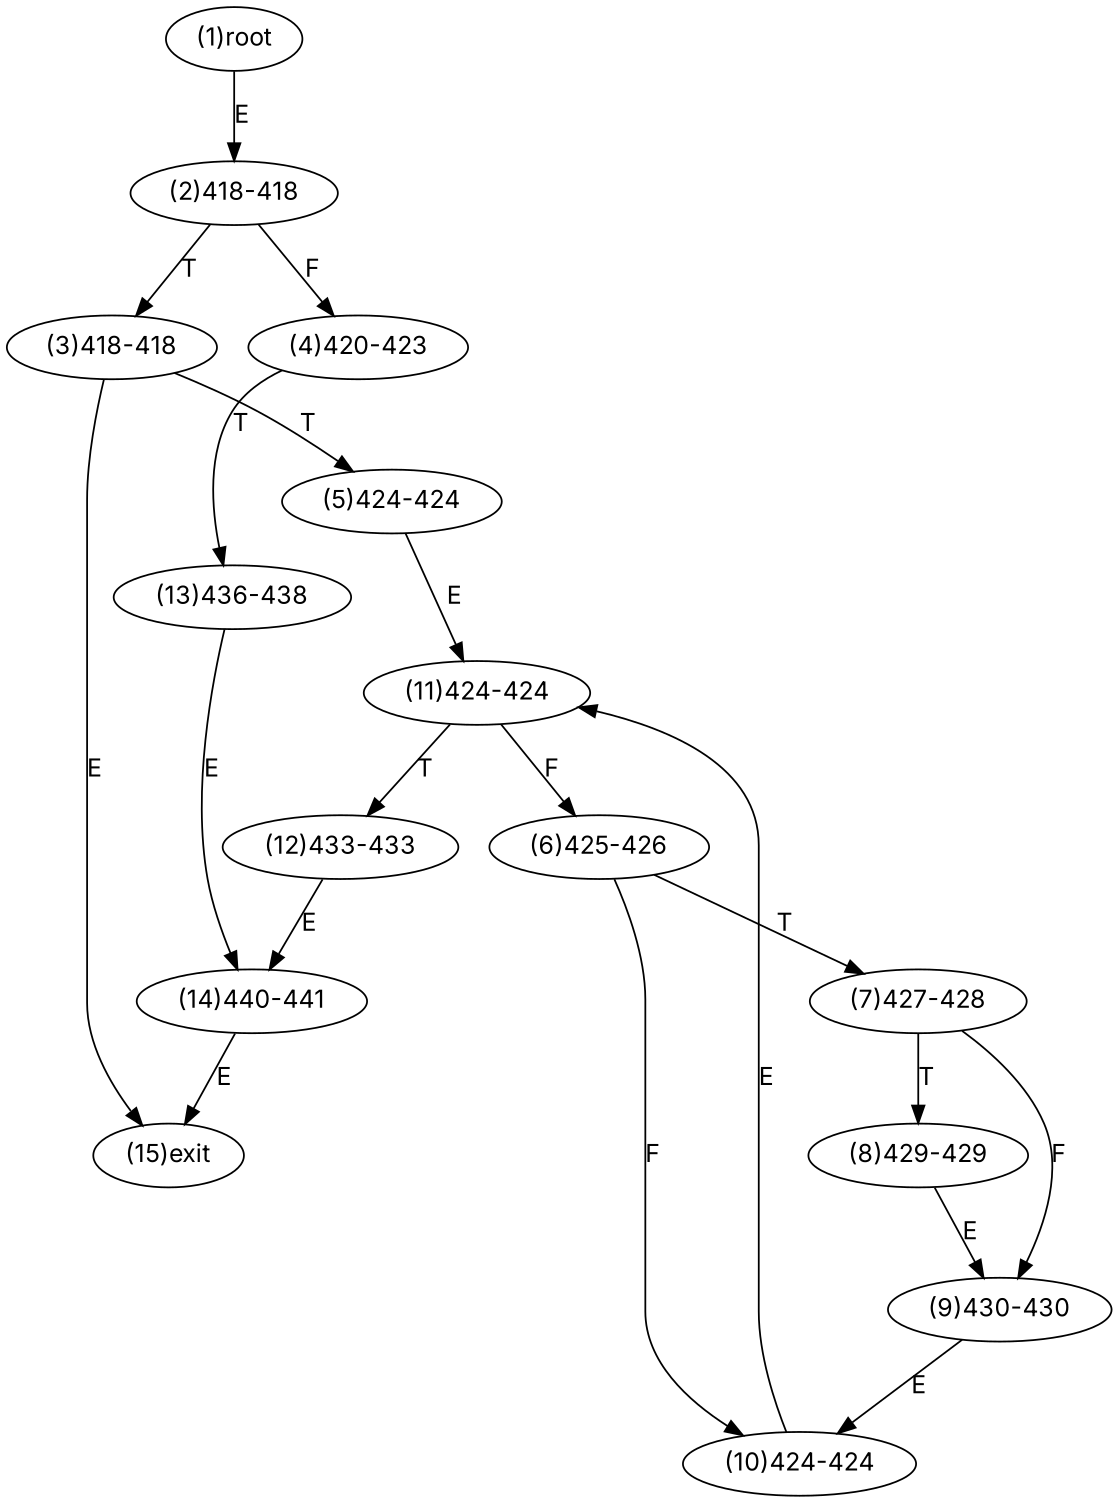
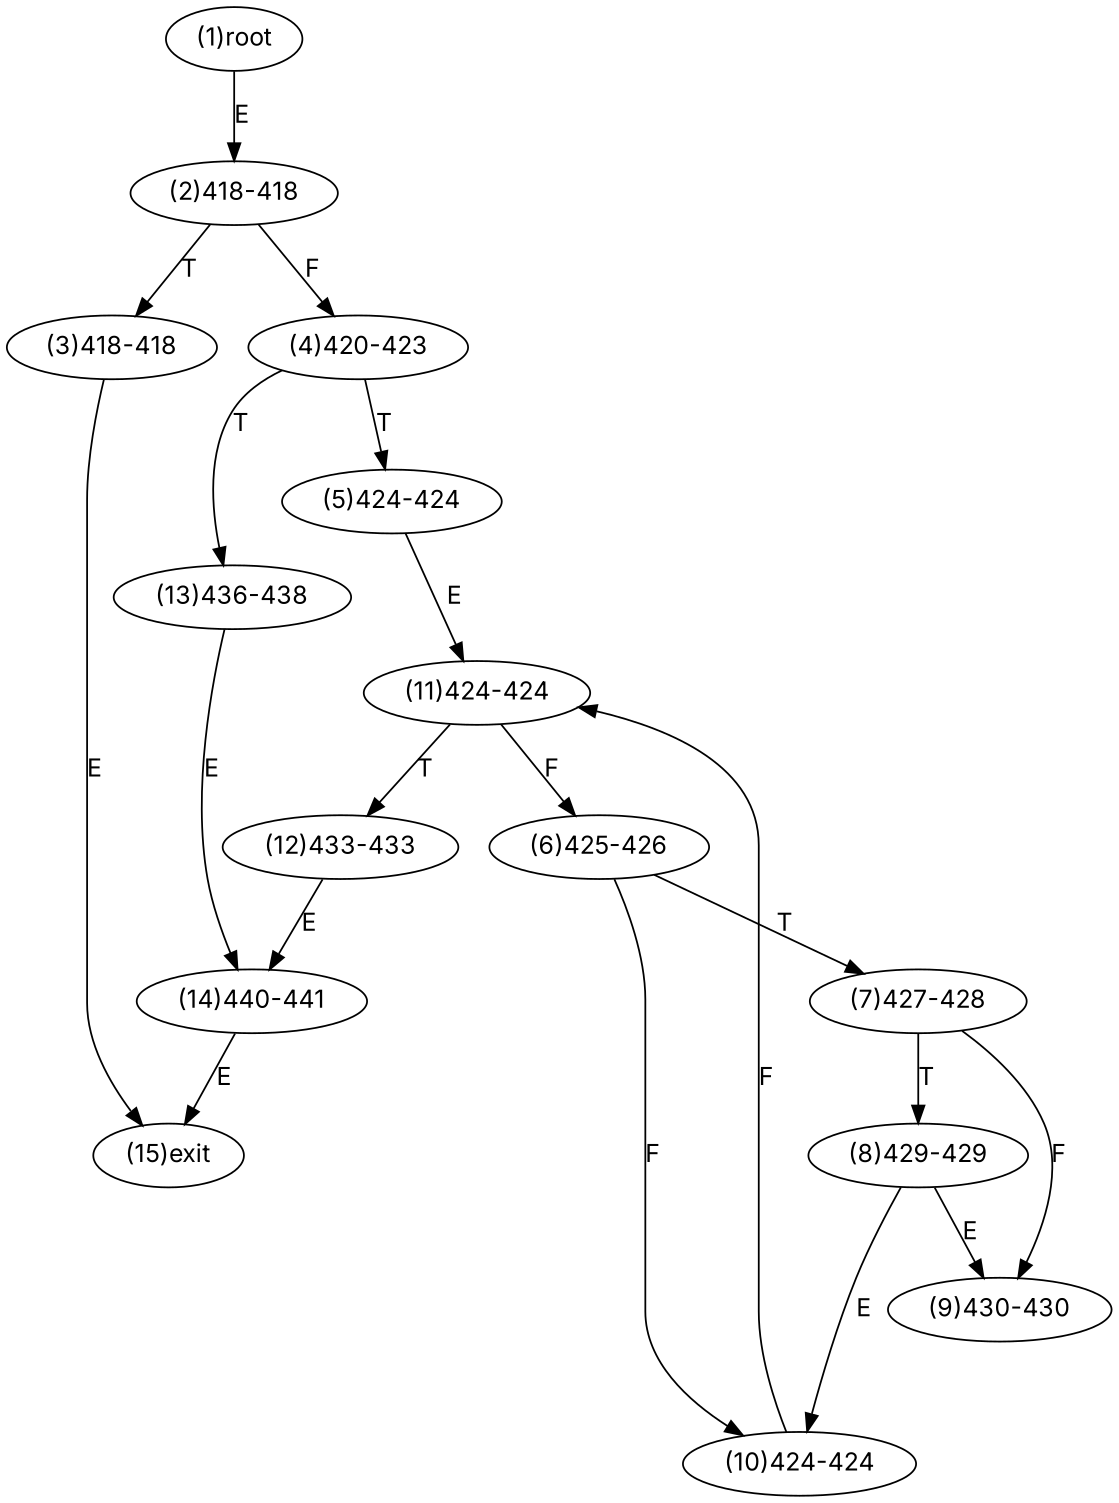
edge "(3)418-418" -> "(5)424-424": now "(4)420-423" -> "(5)424-424"
edge "(10)424-424" -> "(11)424-424": label "E" -> "F"
edge "(9)430-430" -> "(10)424-424": now "(8)429-429" -> "(10)424-424"
